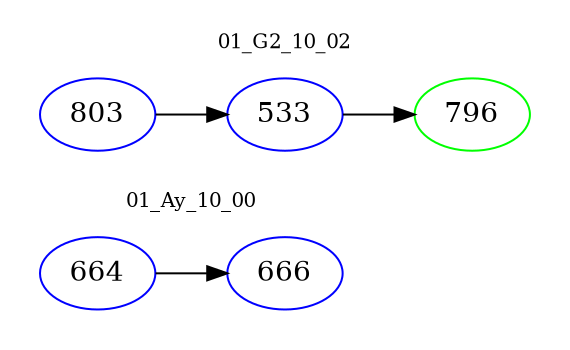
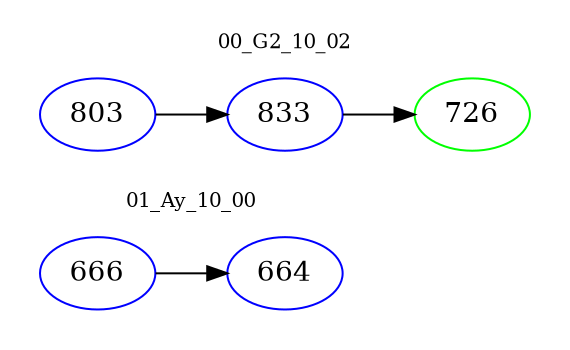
cluster "01_G2_10_02": label "01_G2_10_02" -> "00_G2_10_02"
node "533": label "533" -> "833"
node "796": label "796" -> "726"
edge "664" -> "666": reversed
